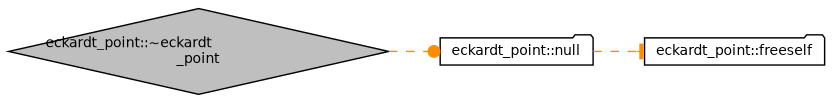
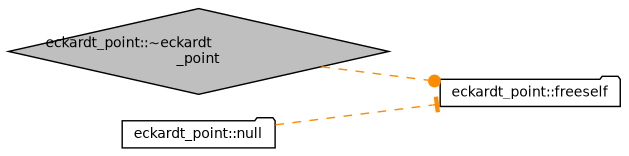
edge "eckardt_point::~eckardt _point" -> "eckardt_point::null": now "eckardt_point::~eckardt _point" -> "eckardt_point::freeself"
